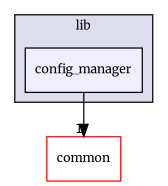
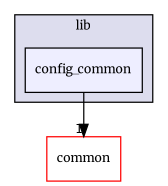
node "config_manager": label "config_manager" -> "config_common"
